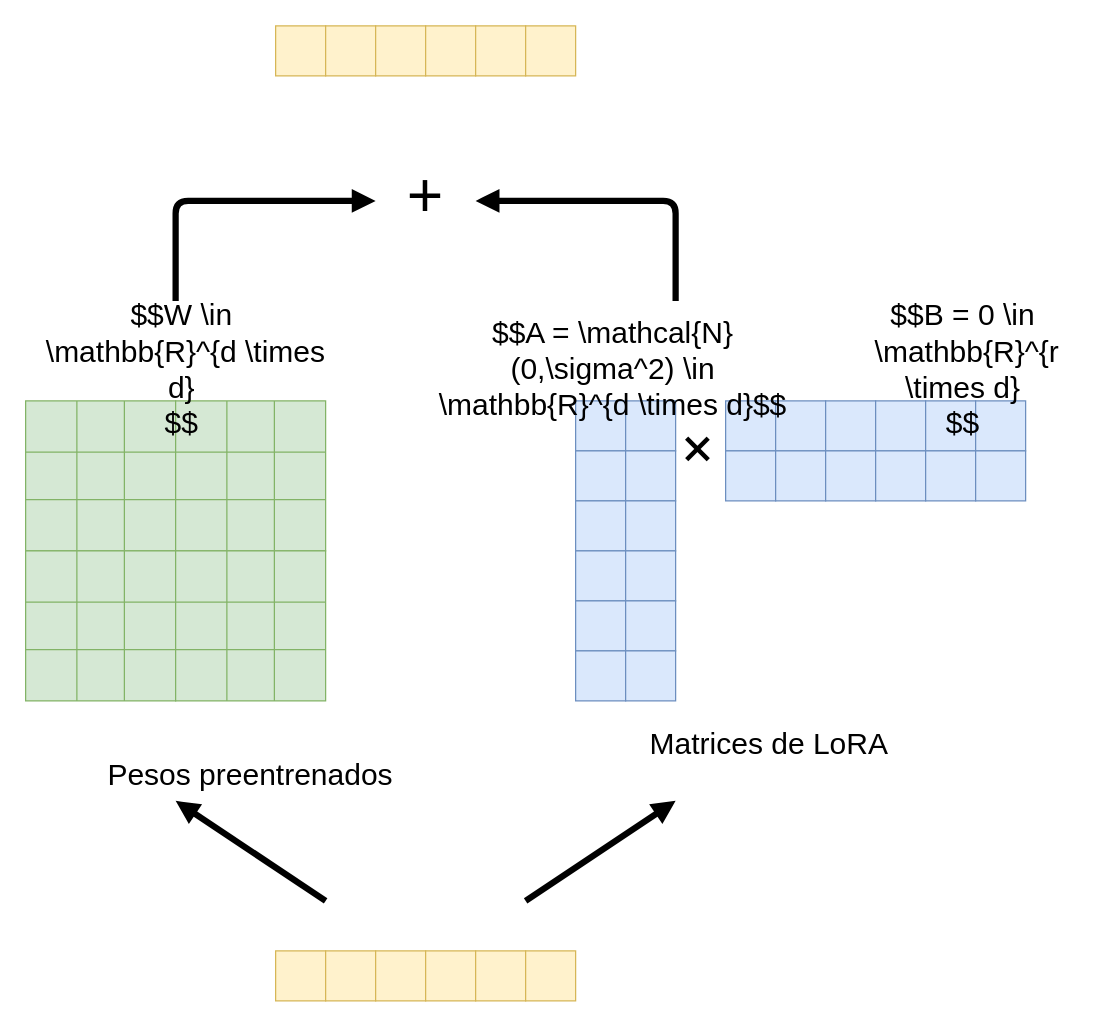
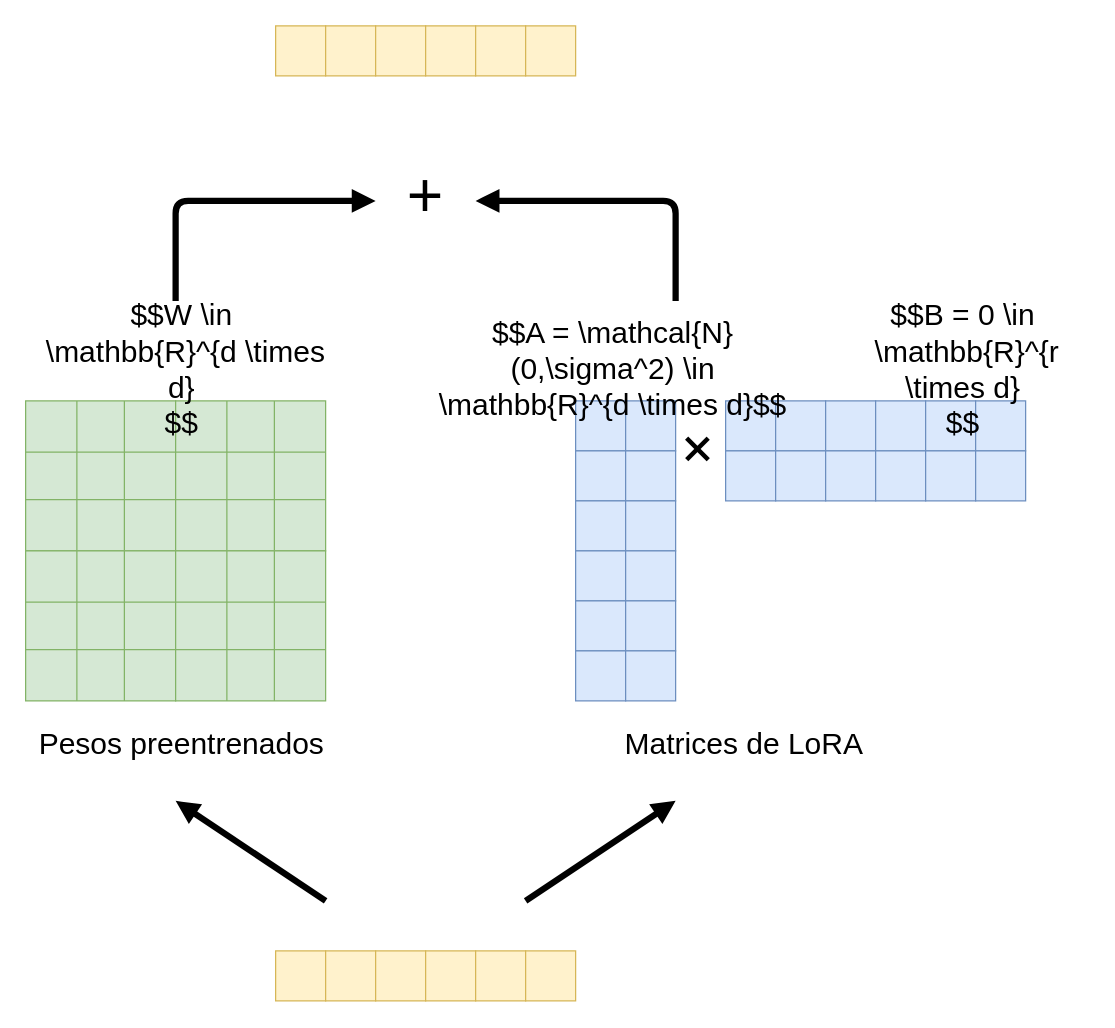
node "Matrices de LoRA": moved (769, 744) -> (744, 744)
node "Pesos preentrenados": moved (251, 776) -> (182, 744)
